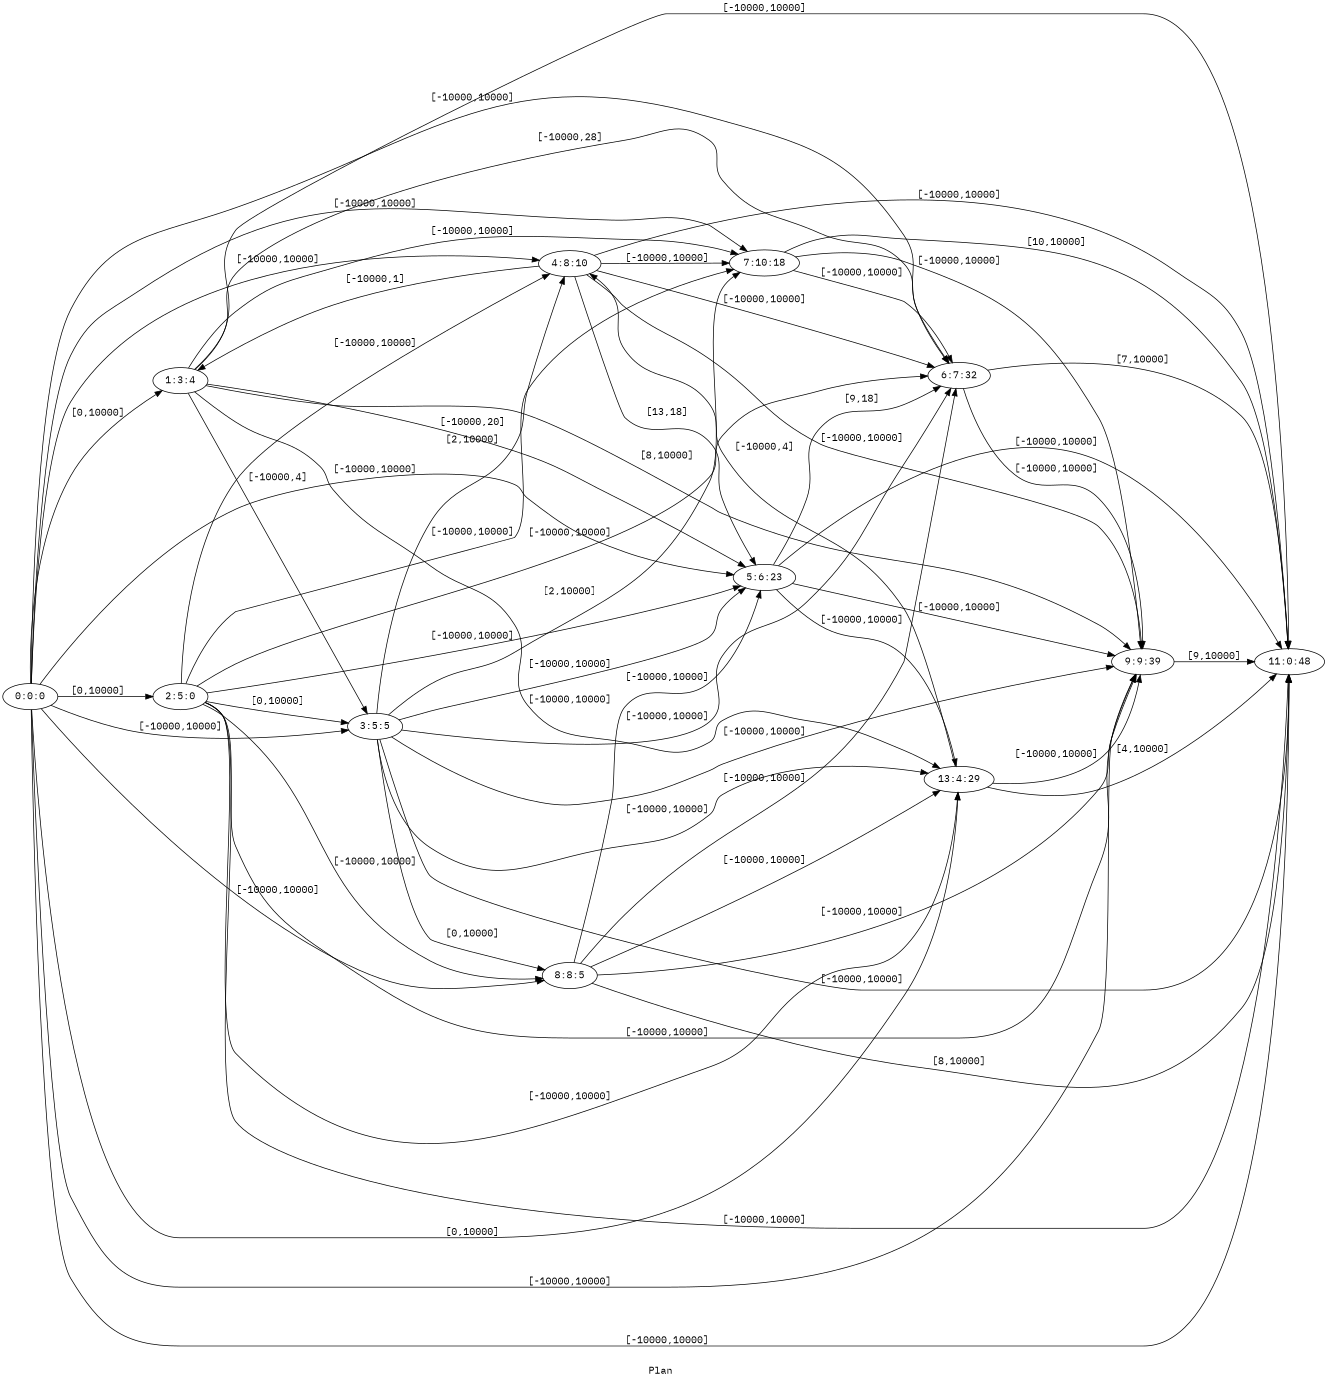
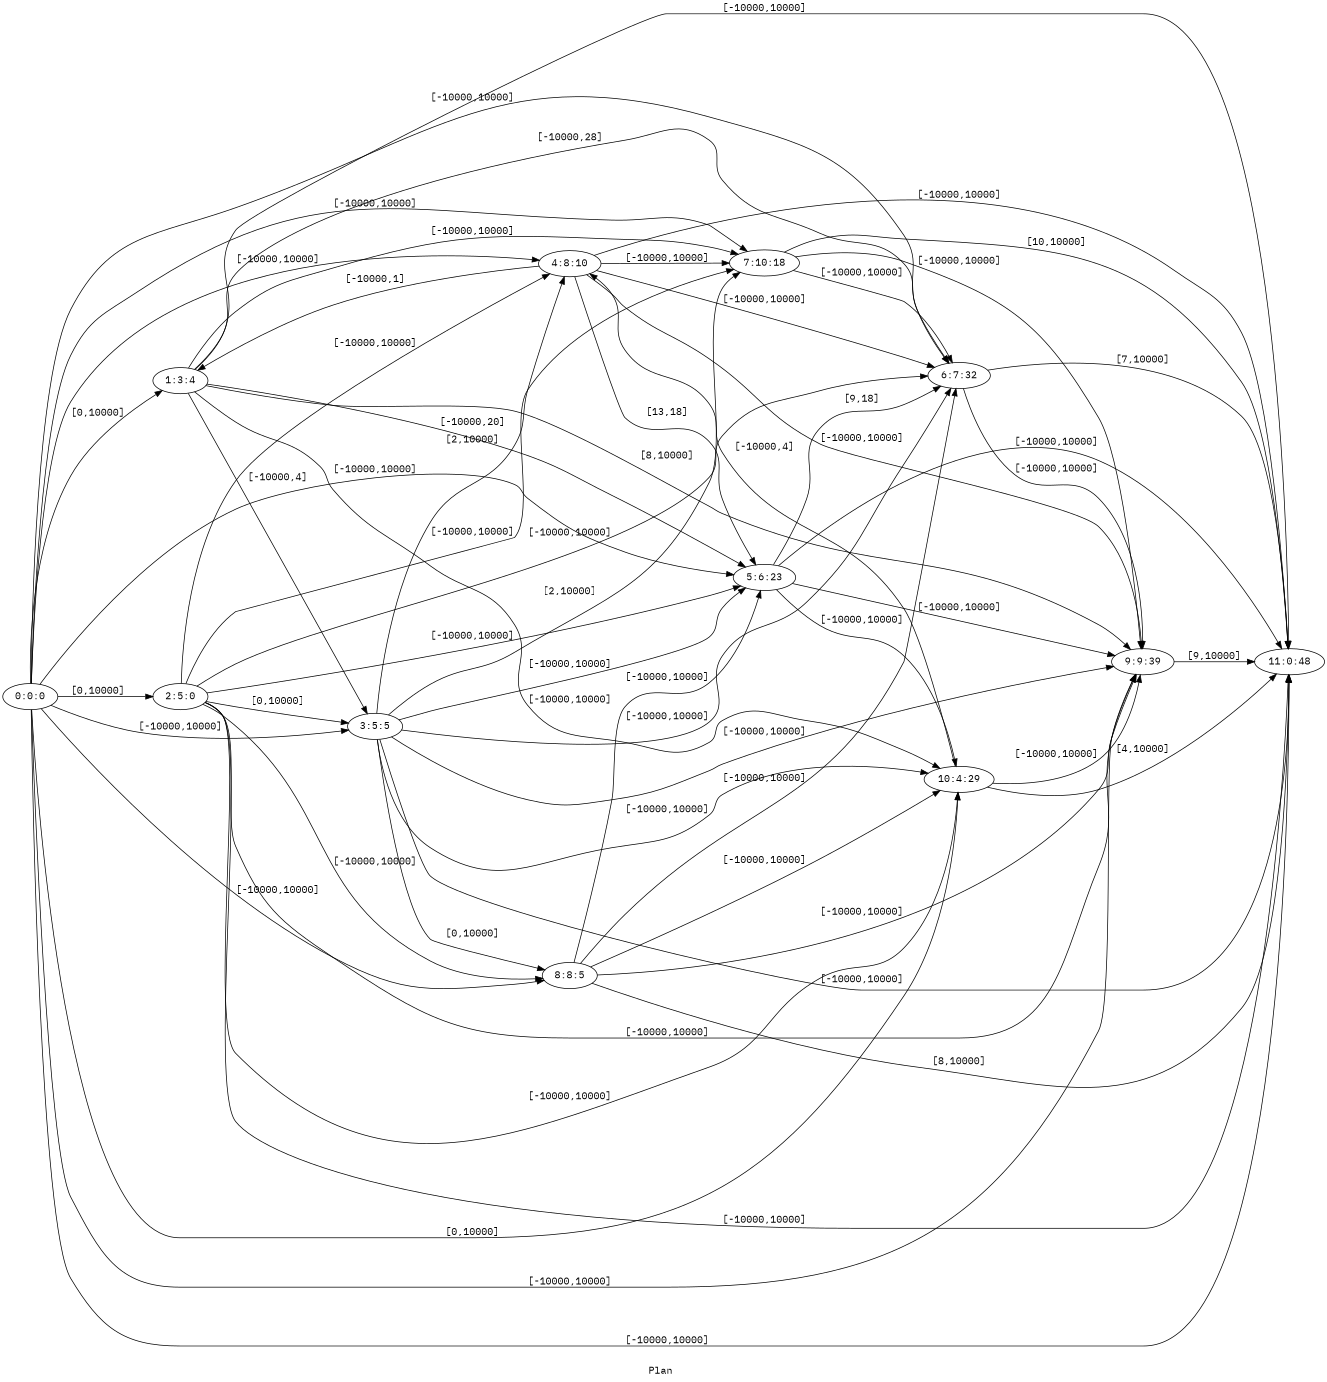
node "13:4:29": label "13:4:29" -> "10:4:29"
